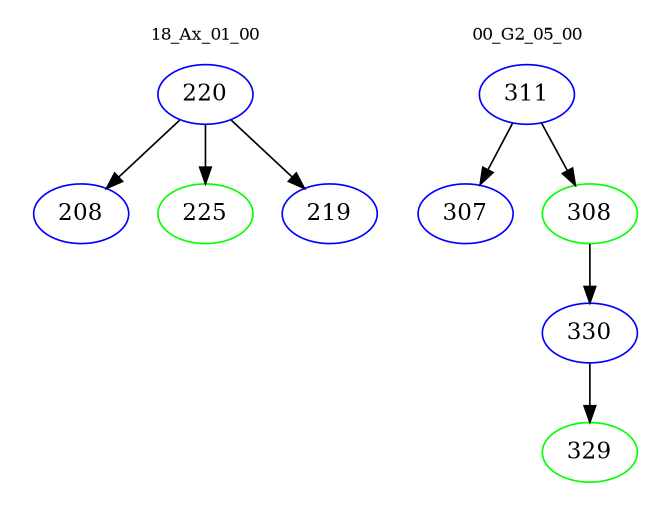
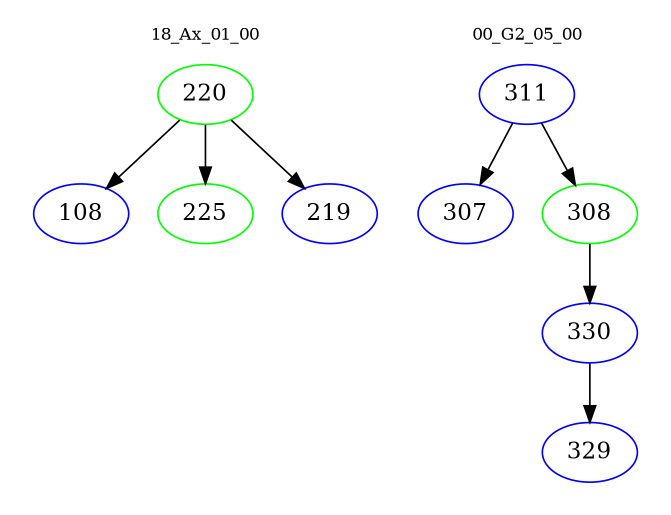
node "220": color blue -> green
node "208": label "208" -> "108"
node "329": color green -> blue
